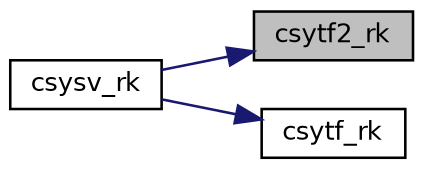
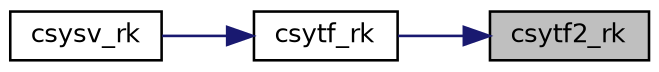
edge "csysv_rk" -> "csytf2_rk": now "csytf_rk" -> "csytf2_rk"
